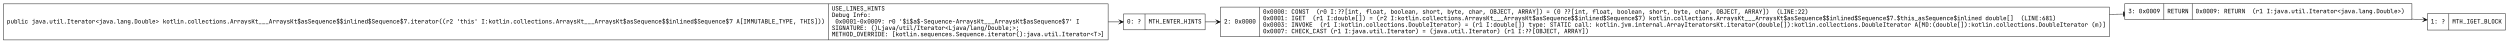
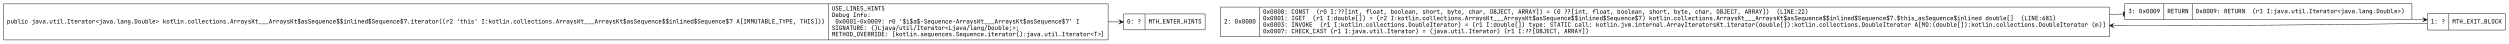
edge "0: ?" -> "2: 0x0000": now "1: ?" -> "2: 0x0000"
node "1: ?": text "MTH_IGET_BLOCK" -> "MTH_EXIT_BLOCK"
